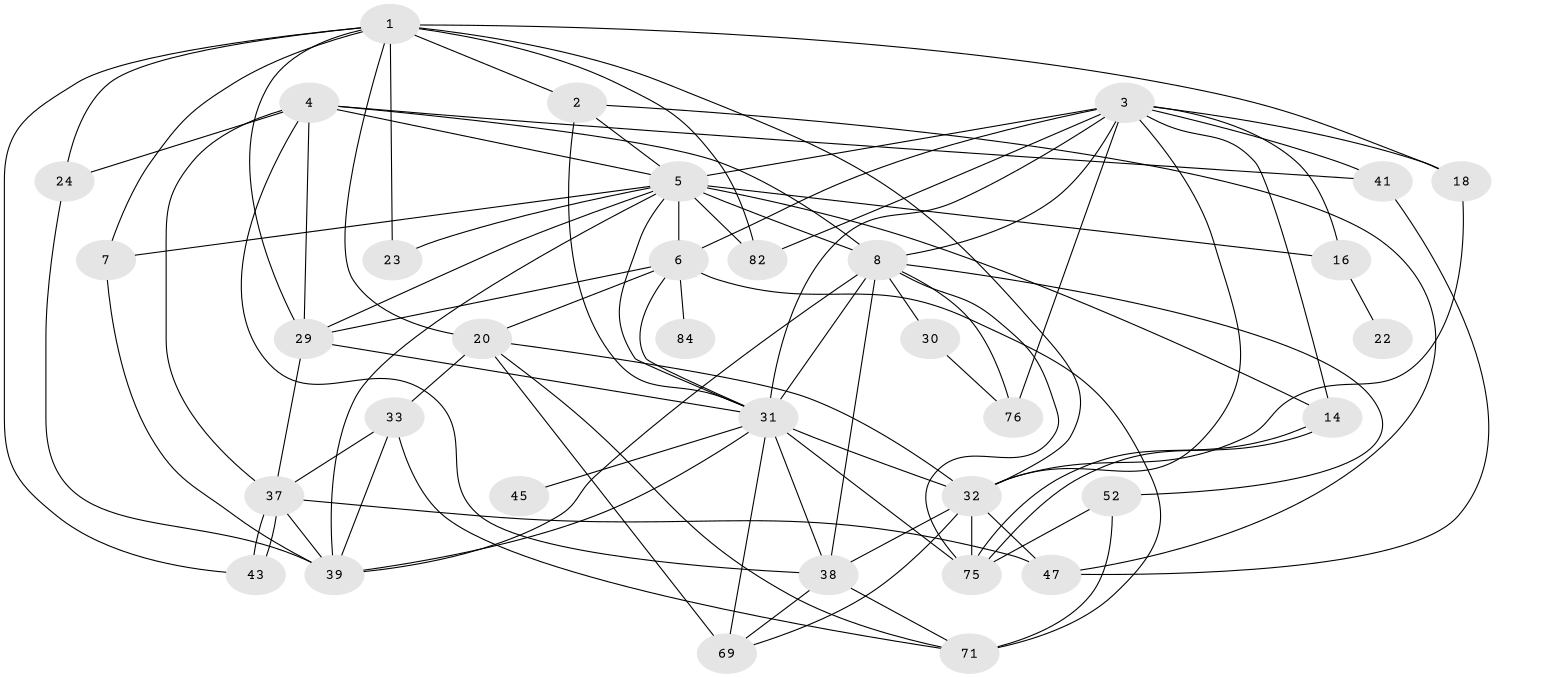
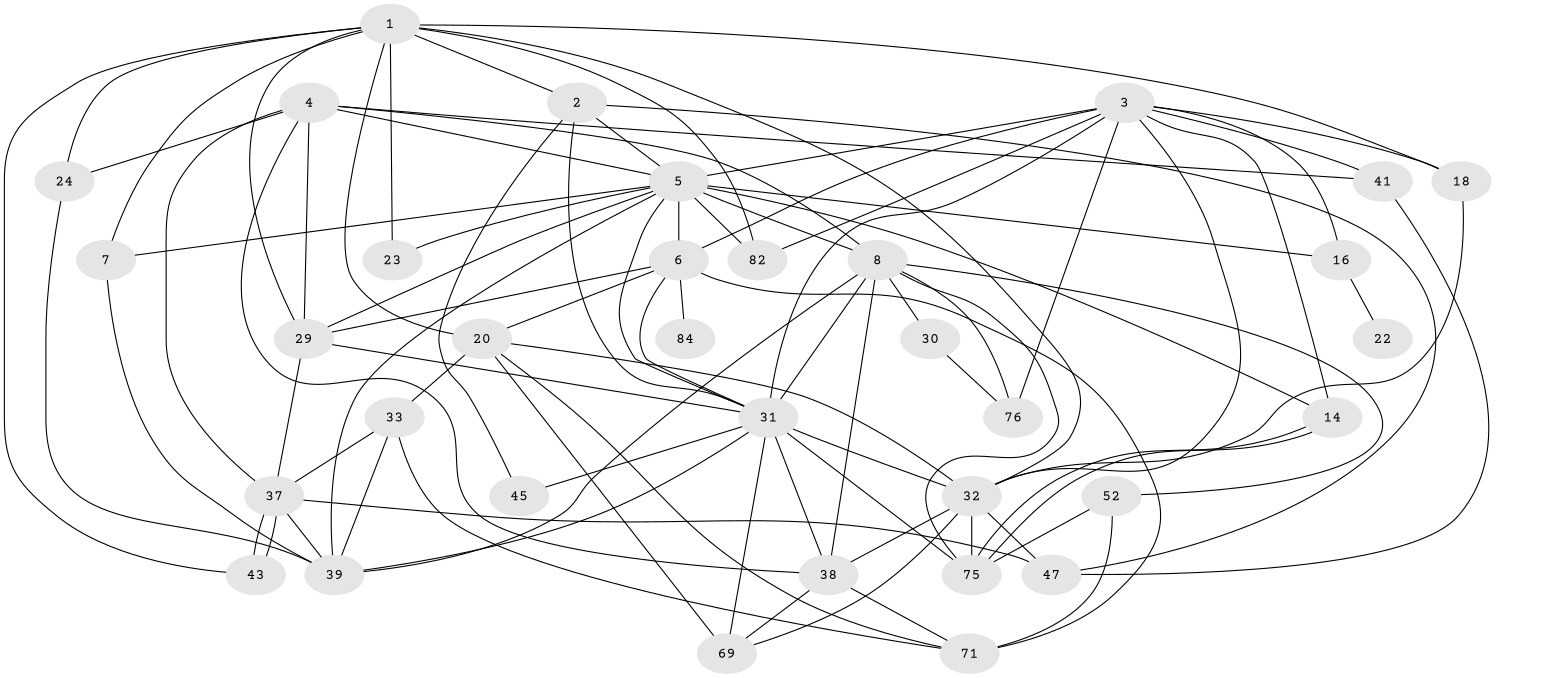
edge "3" -- "8": removed
edge "2" -- "45": added
